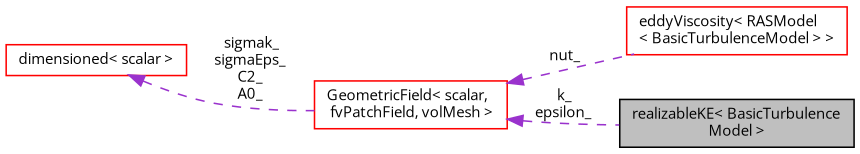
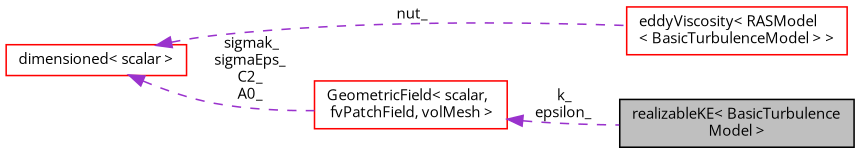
edge "eddyViscosity< RASModel < BasicTurbulenceModel > >" -> "GeometricField< scalar, fvPatchField, volMesh >": now "eddyViscosity< RASModel < BasicTurbulenceModel > >" -> "dimensioned< scalar >"
